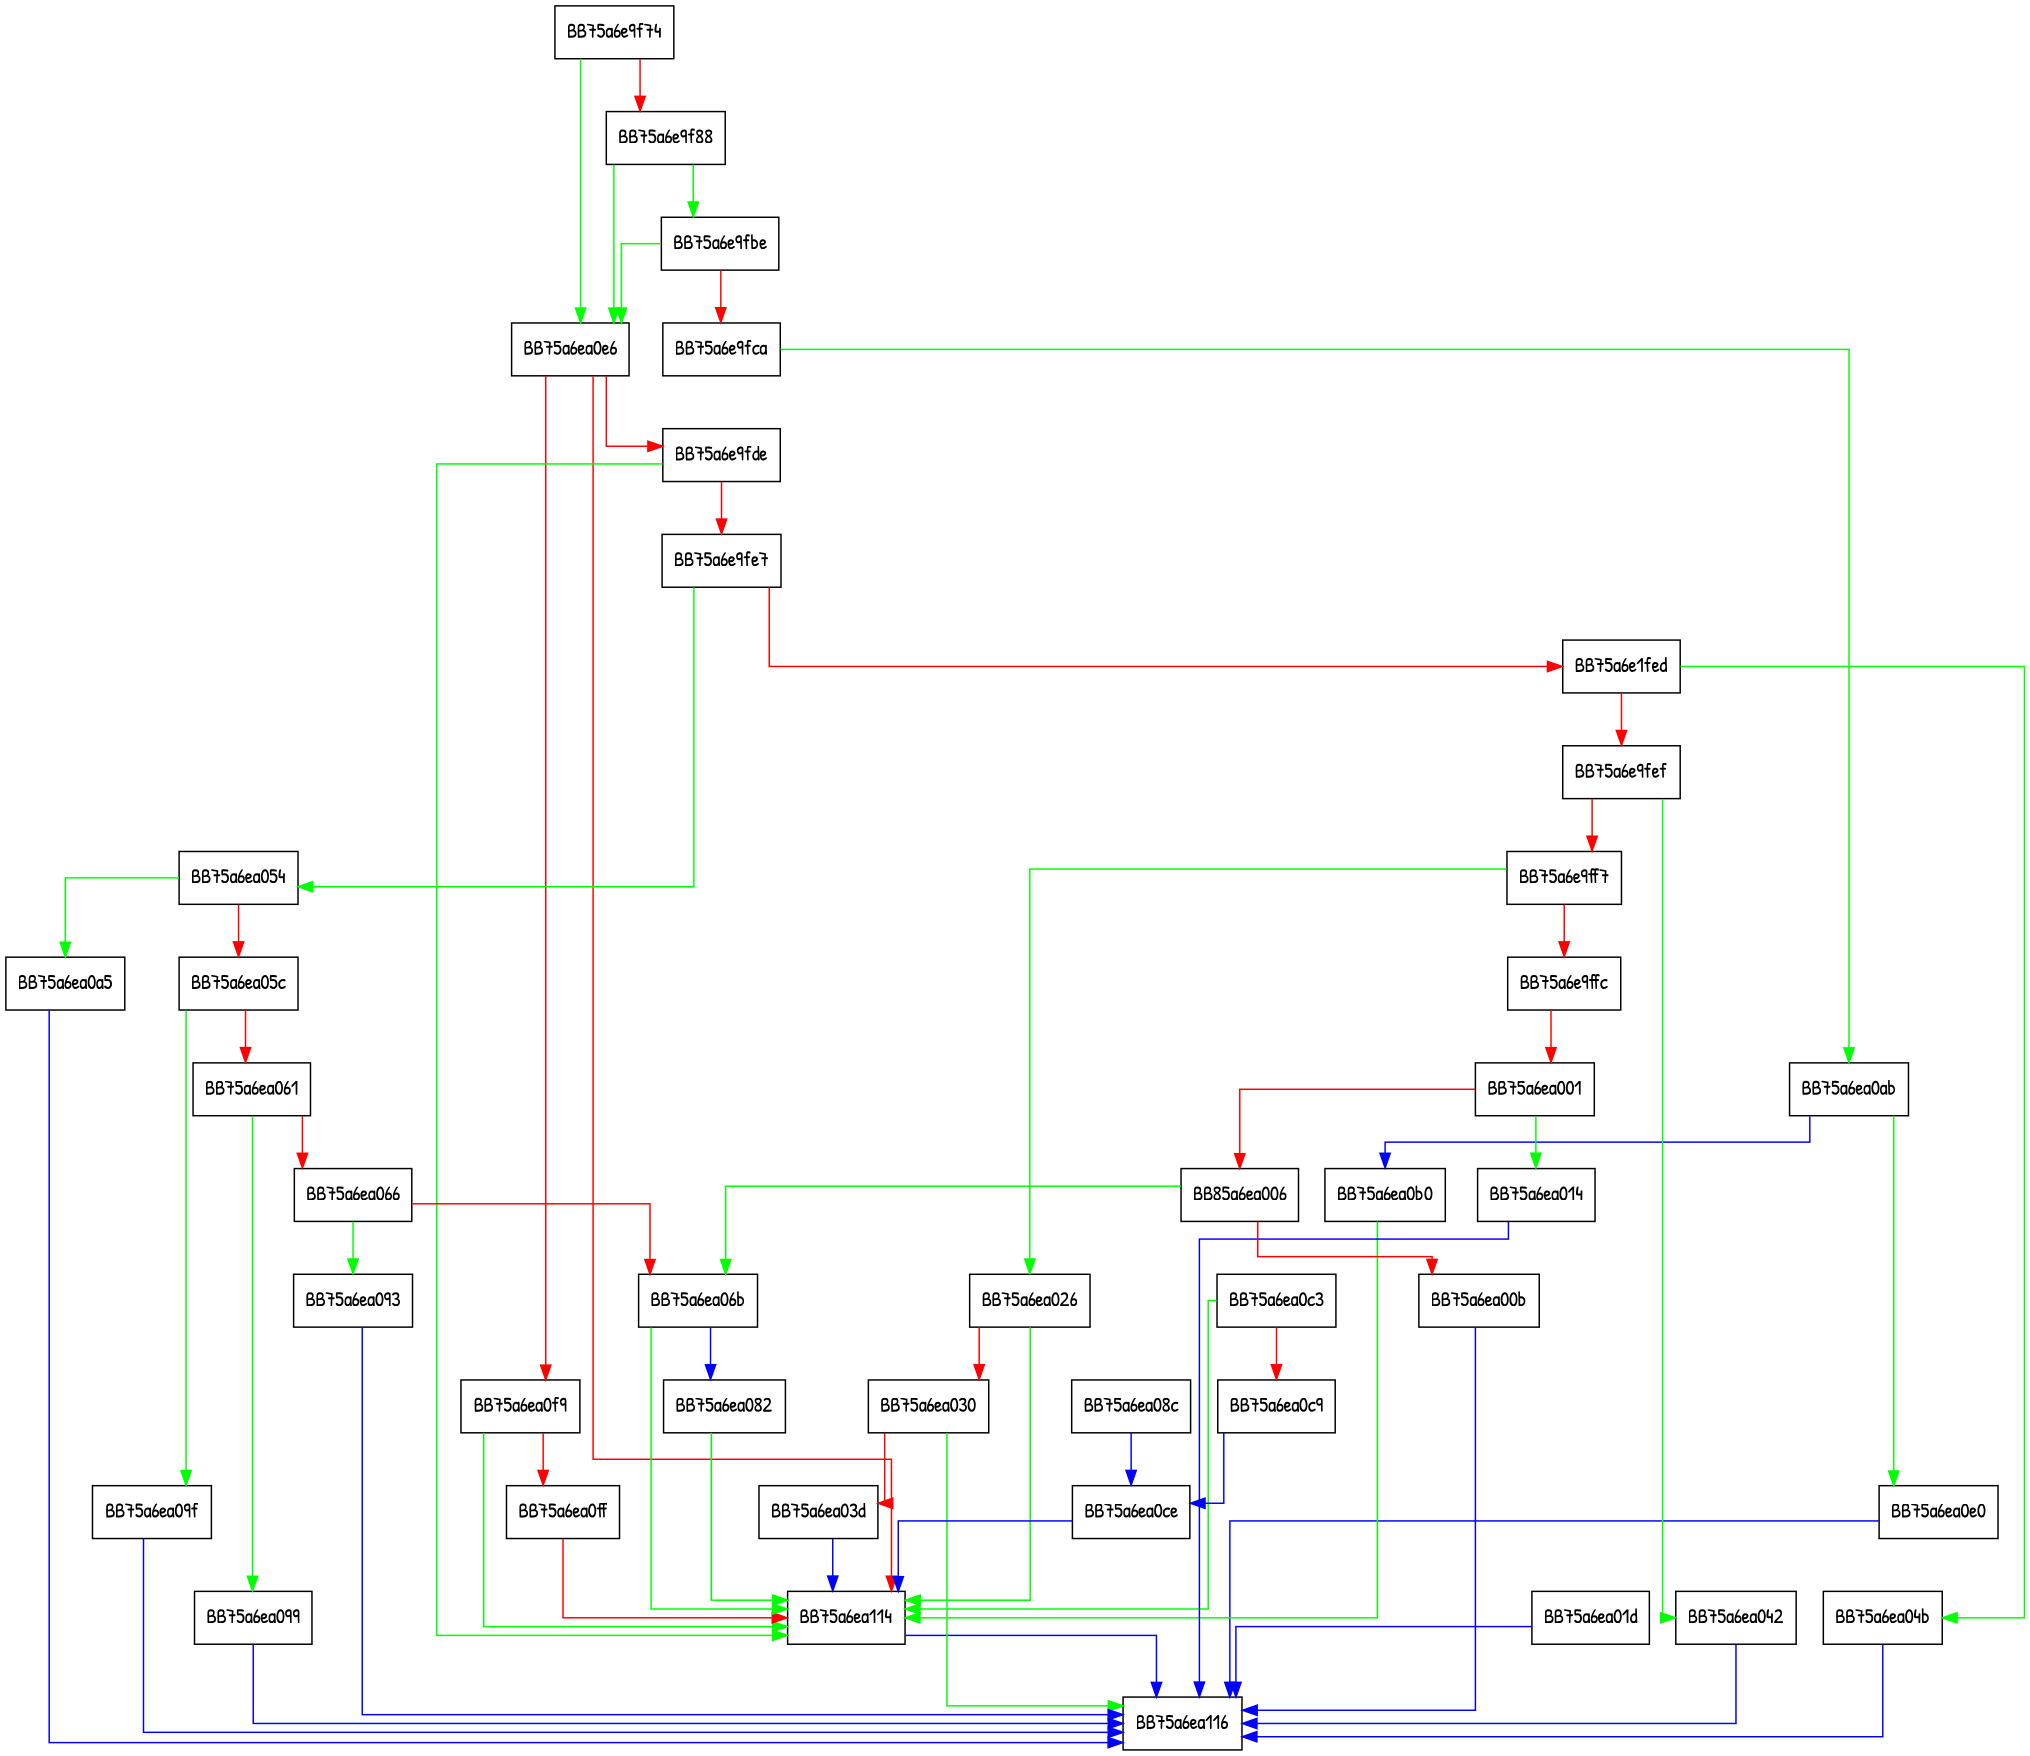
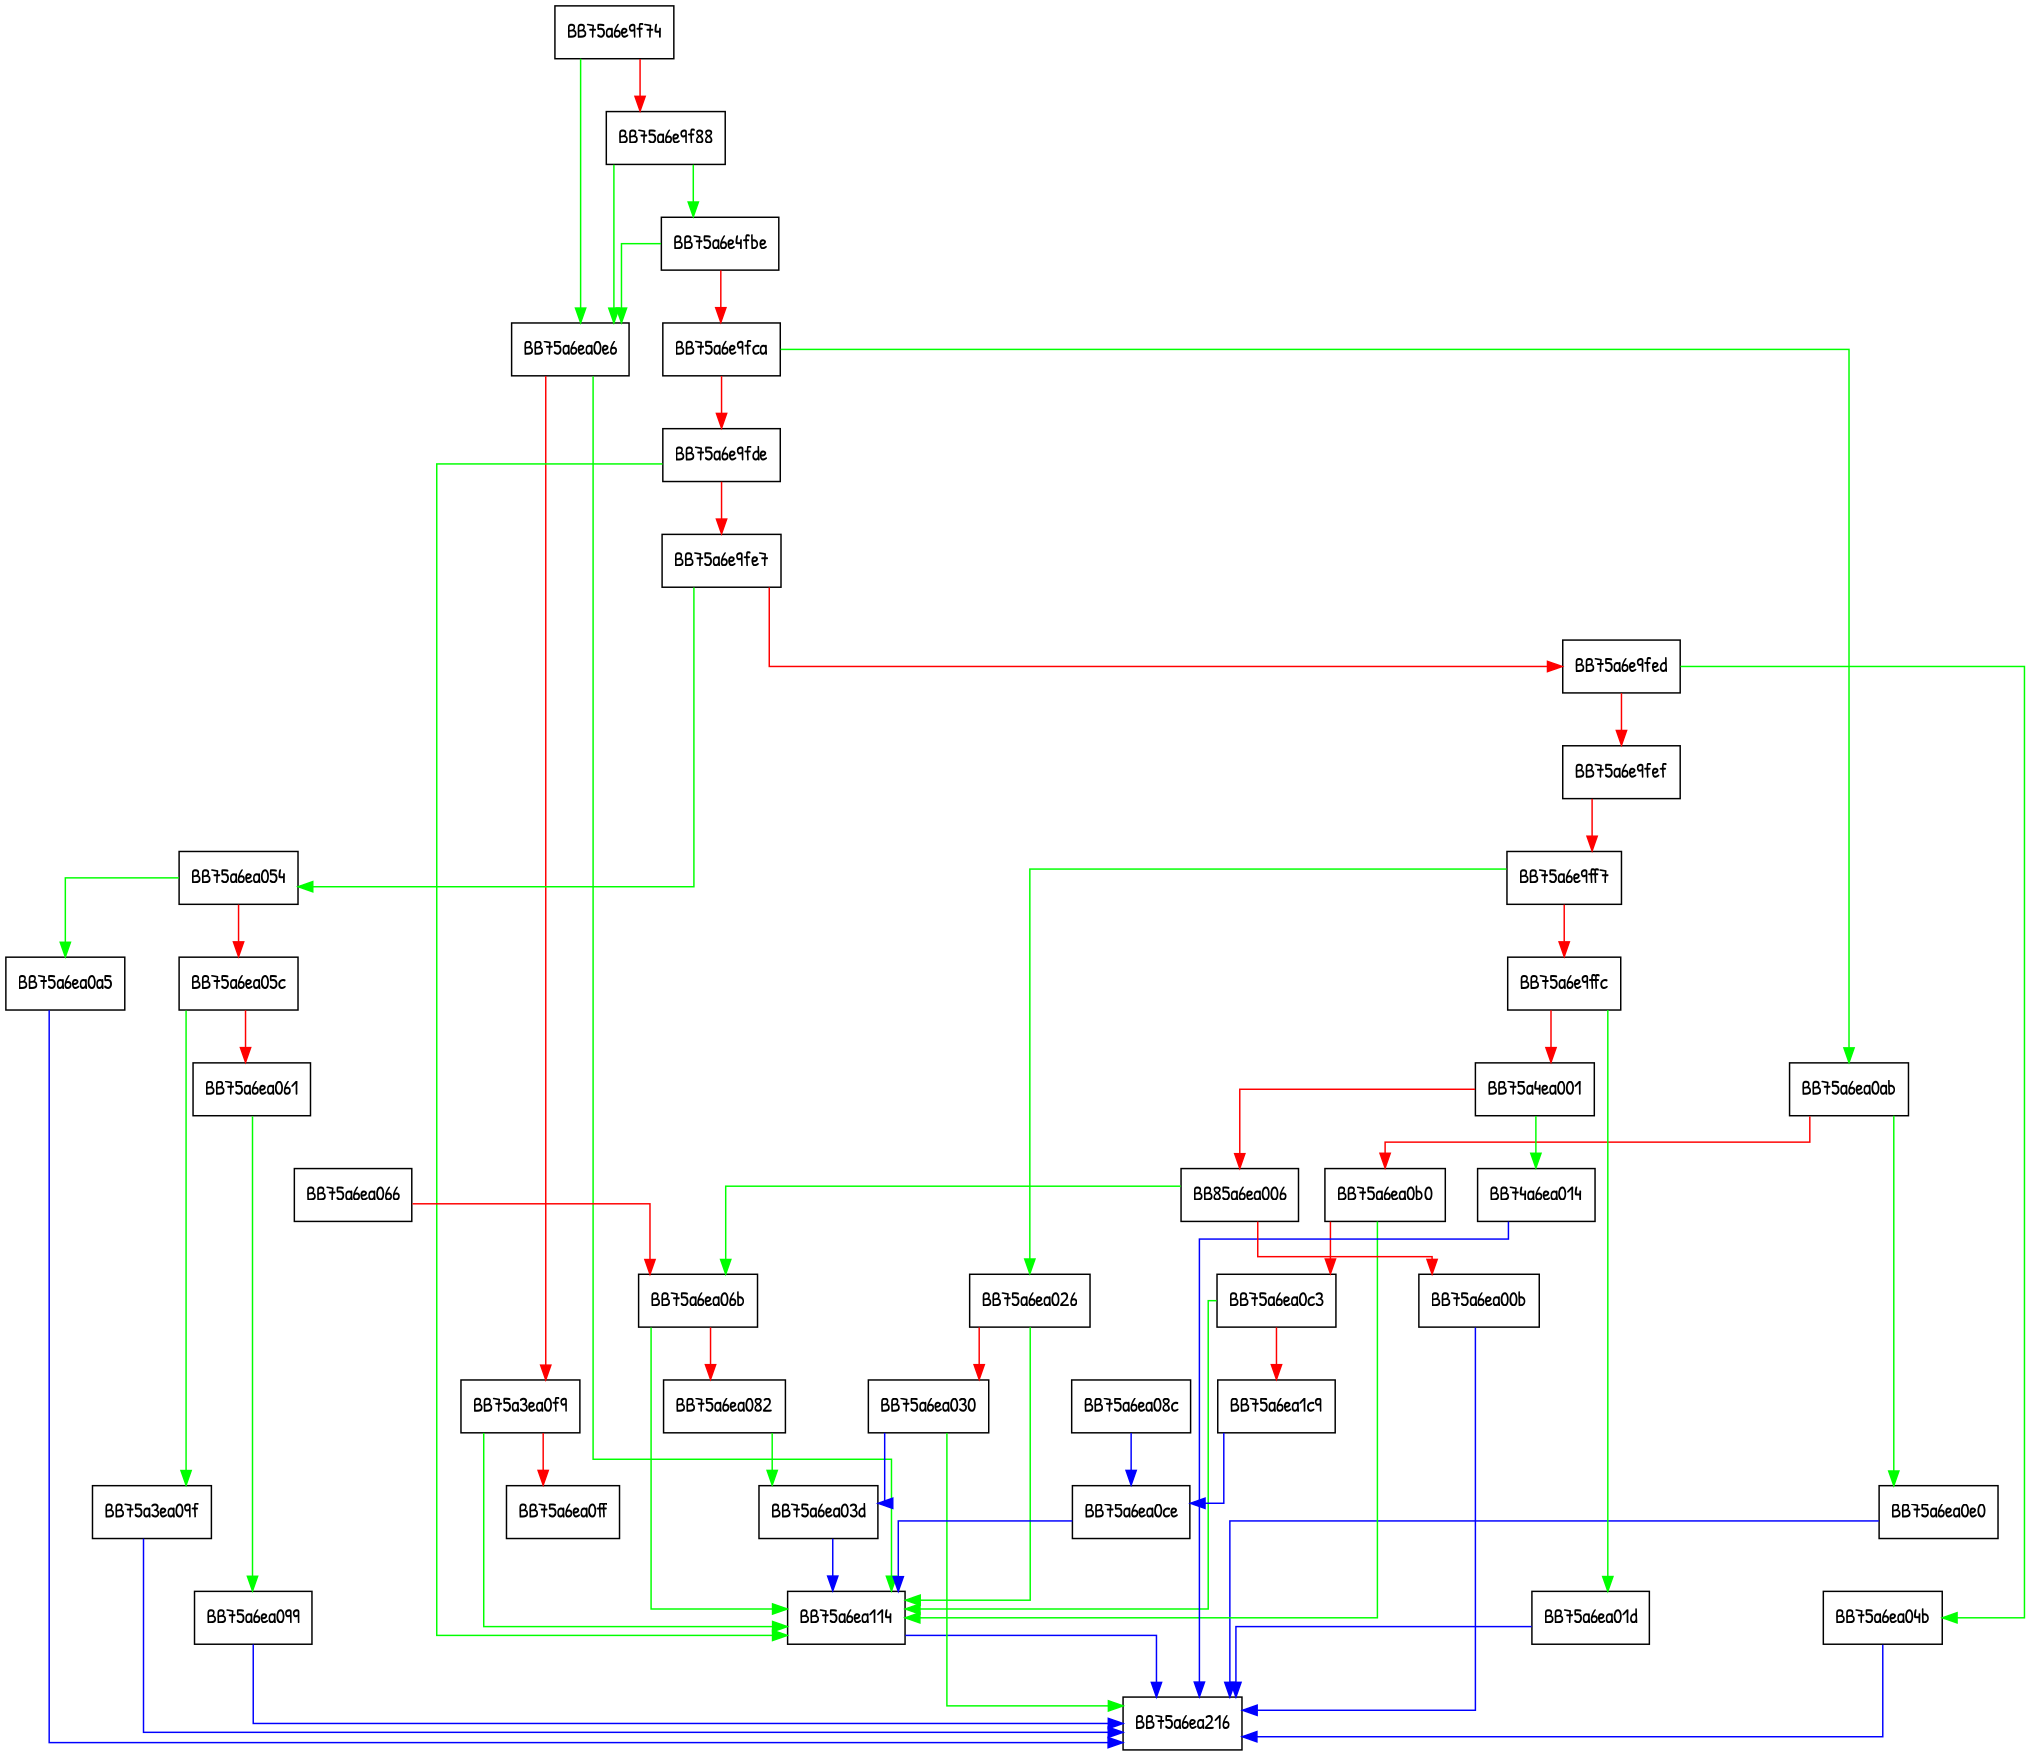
node "BB75a6e9fbe": label "BB75a6e9fbe" -> "BB75a6e4fbe"
edge "BB75a6ea0e6" -> "BB75a6e9fde": now "BB75a6e9fca" -> "BB75a6e9fde"
node "BB75a6e1fed": label "BB75a6e1fed" -> "BB75a6e9fed"
node "BB75a6ea001": label "BB75a6ea001" -> "BB75a4ea001"
edge "BB75a6ea0e6" -> "BB75a6ea114": color red -> green
edge "BB75a6ea061" -> "BB75a6ea066": removed
edge "BB75a6ea0ab" -> "BB75a6ea0b0": color blue -> red
node "BB75a6ea014": label "BB75a6ea014" -> "BB74a6ea014"
edge "BB75a6ea0b0" -> "BB75a6ea0c3": added
edge "BB75a6e9ffc" -> "BB75a6ea01d": added
node "BB75a6ea093": removed
edge "BB75a6ea06b" -> "BB75a6ea082": color blue -> red
node "BB75a6ea0f9": label "BB75a6ea0f9" -> "BB75a3ea0f9"
node "BB75a6ea0c9": label "BB75a6ea0c9" -> "BB75a6ea1c9"
edge "BB75a6ea030" -> "BB75a6ea03d": color red -> blue
node "BB75a6ea09f": label "BB75a6ea09f" -> "BB75a3ea09f"
edge "BB75a6ea082" -> "BB75a6ea114": now "BB75a6ea082" -> "BB75a6ea03d"
edge "BB75a6ea0ff" -> "BB75a6ea114": removed
node "BB75a6ea042": removed
node "BB75a6ea116": label "BB75a6ea116" -> "BB75a6ea216"
